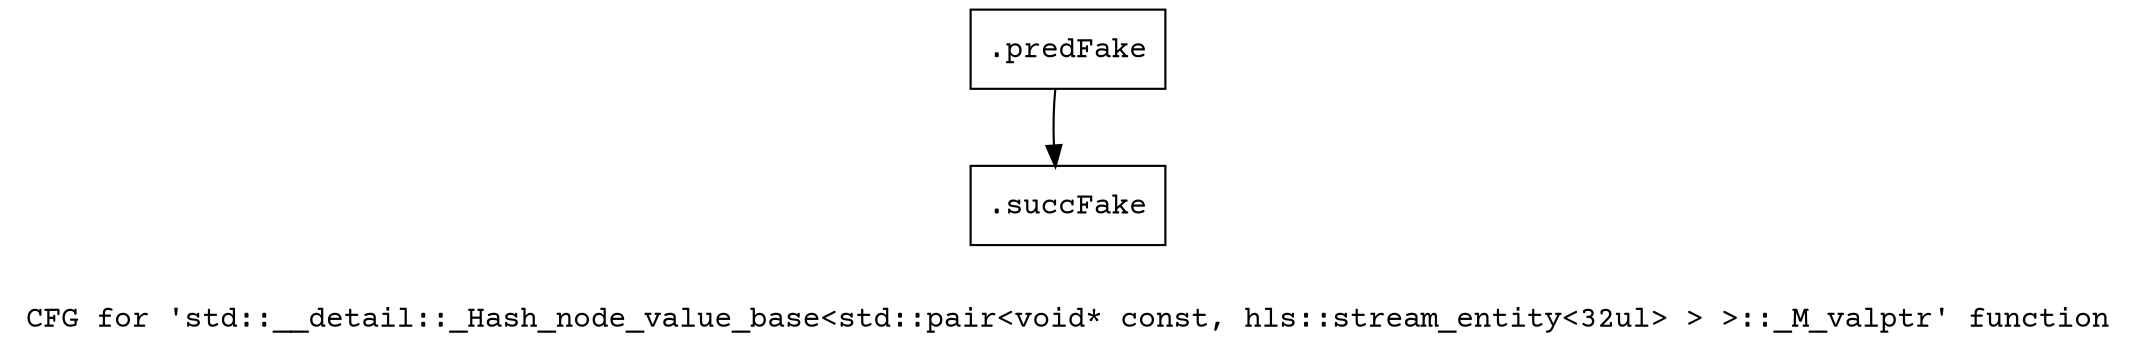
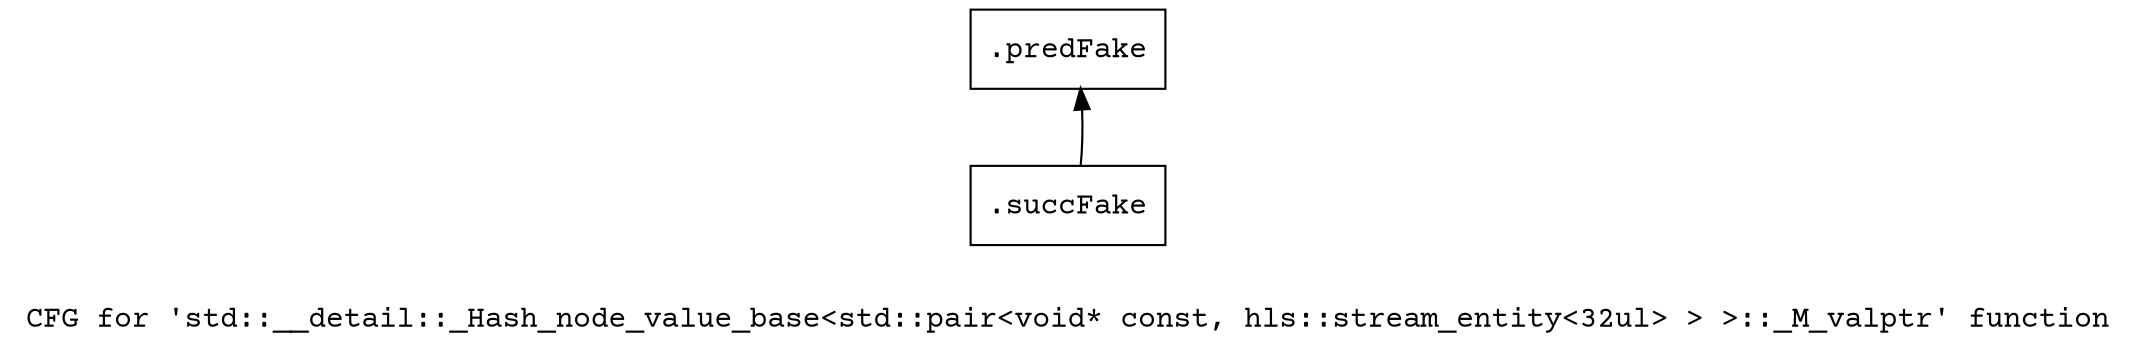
edge ".predFake" -> ".succFake": reversed
